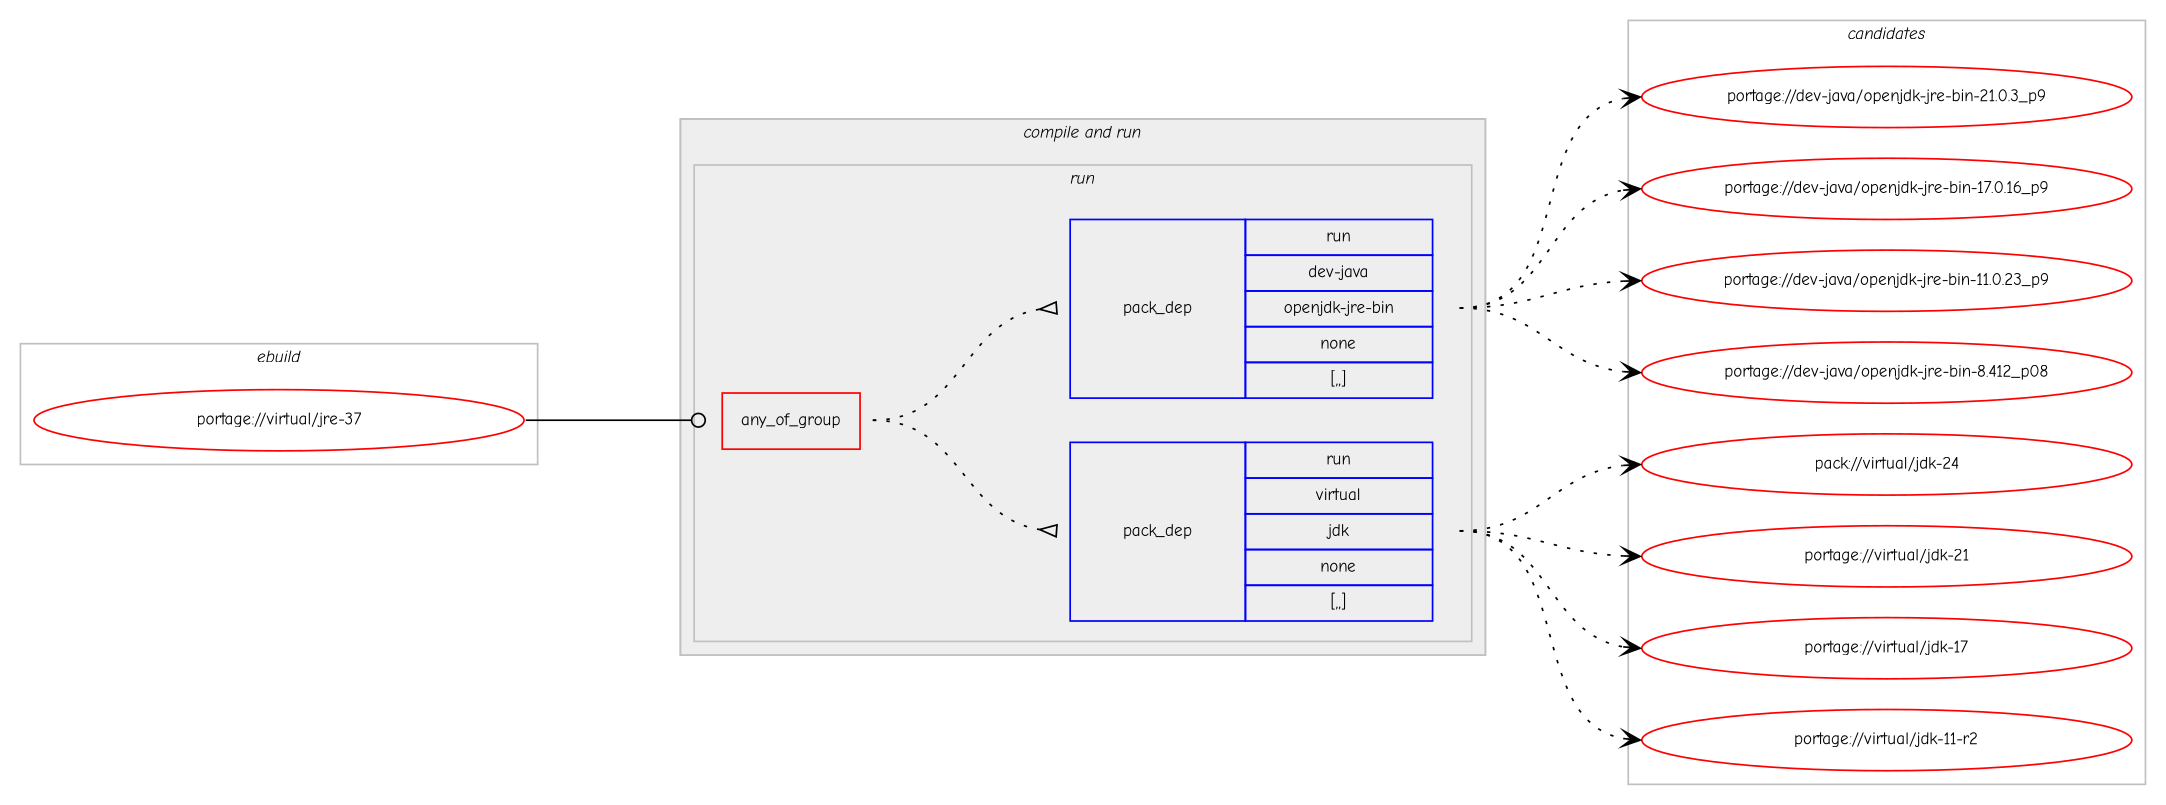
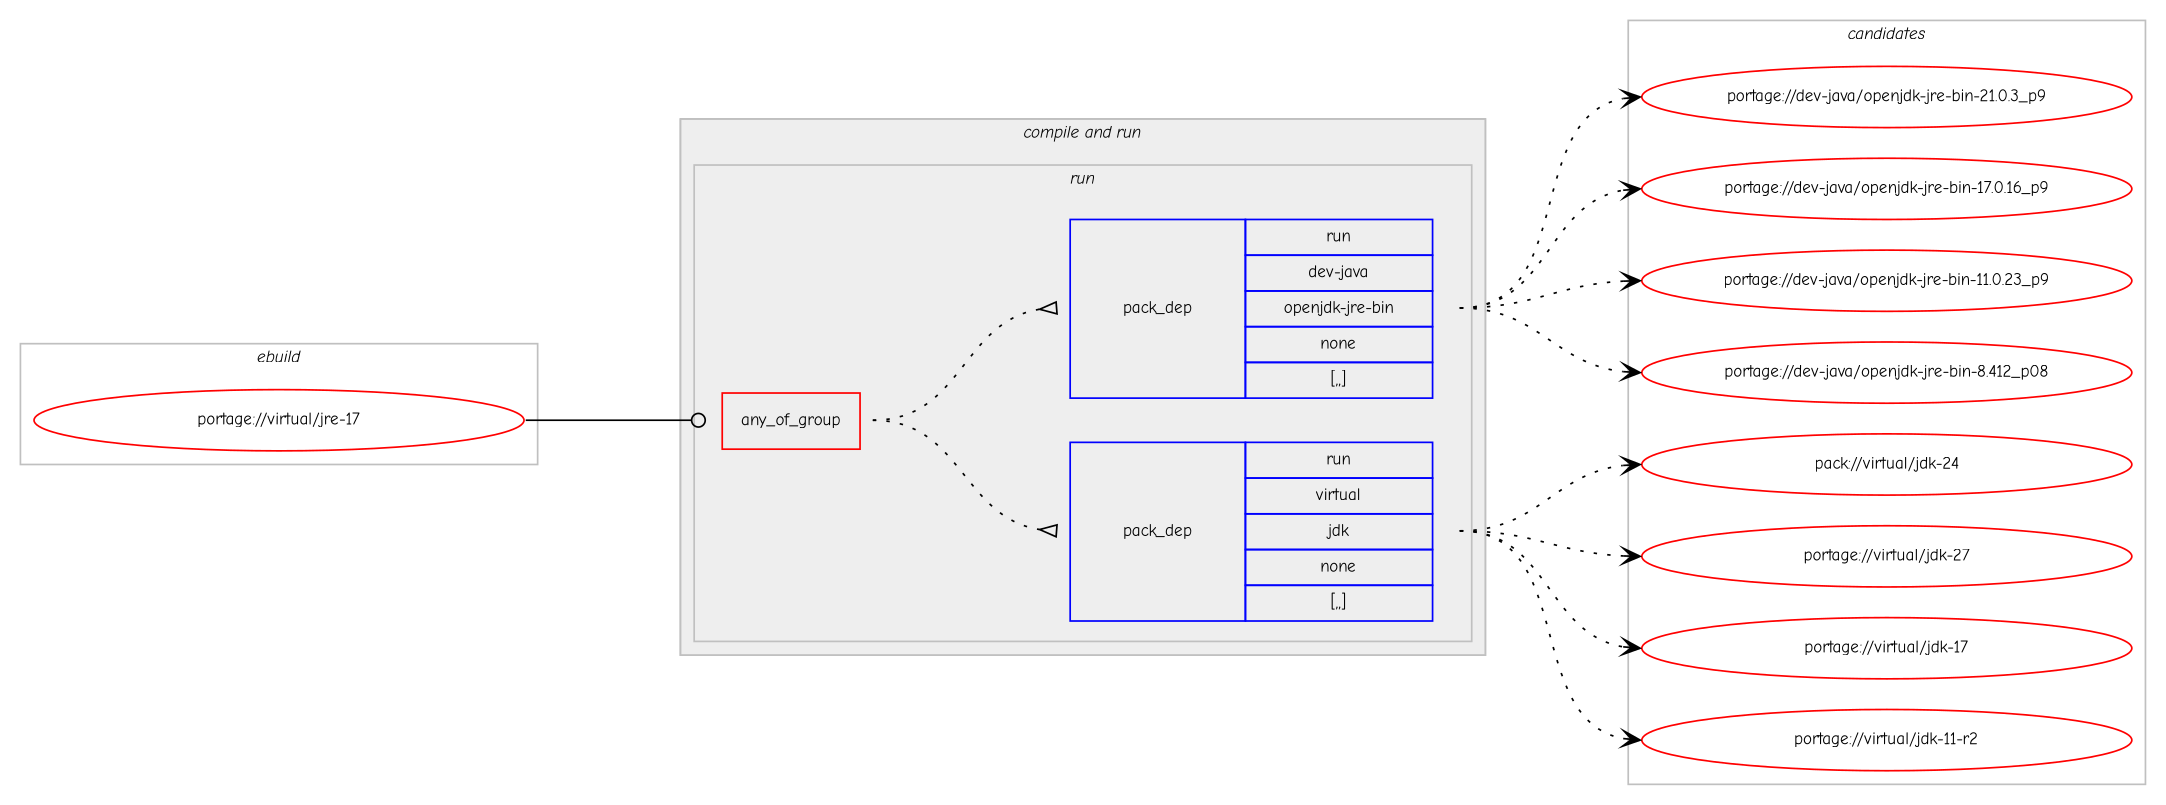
node "portage://virtual/jre-37": label "portage://virtual/jre-37" -> "portage://virtual/jre-17"
node "portage://virtual/jdk-21": label "portage://virtual/jdk-21" -> "portage://virtual/jdk-27"
